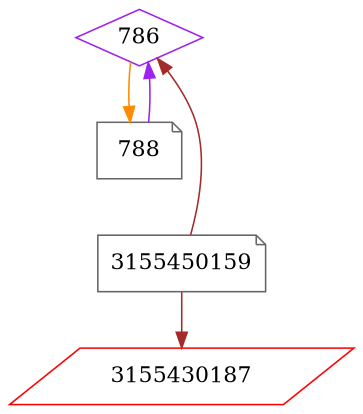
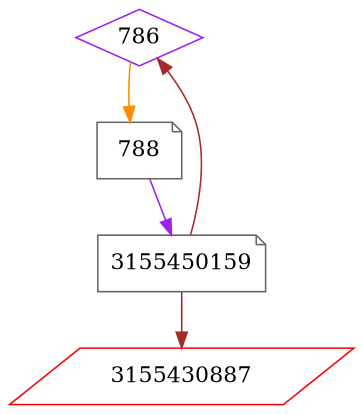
edge "788" -> "786": now "788" -> "3155450159"
node "3155430187": label "3155430187" -> "3155430887"
